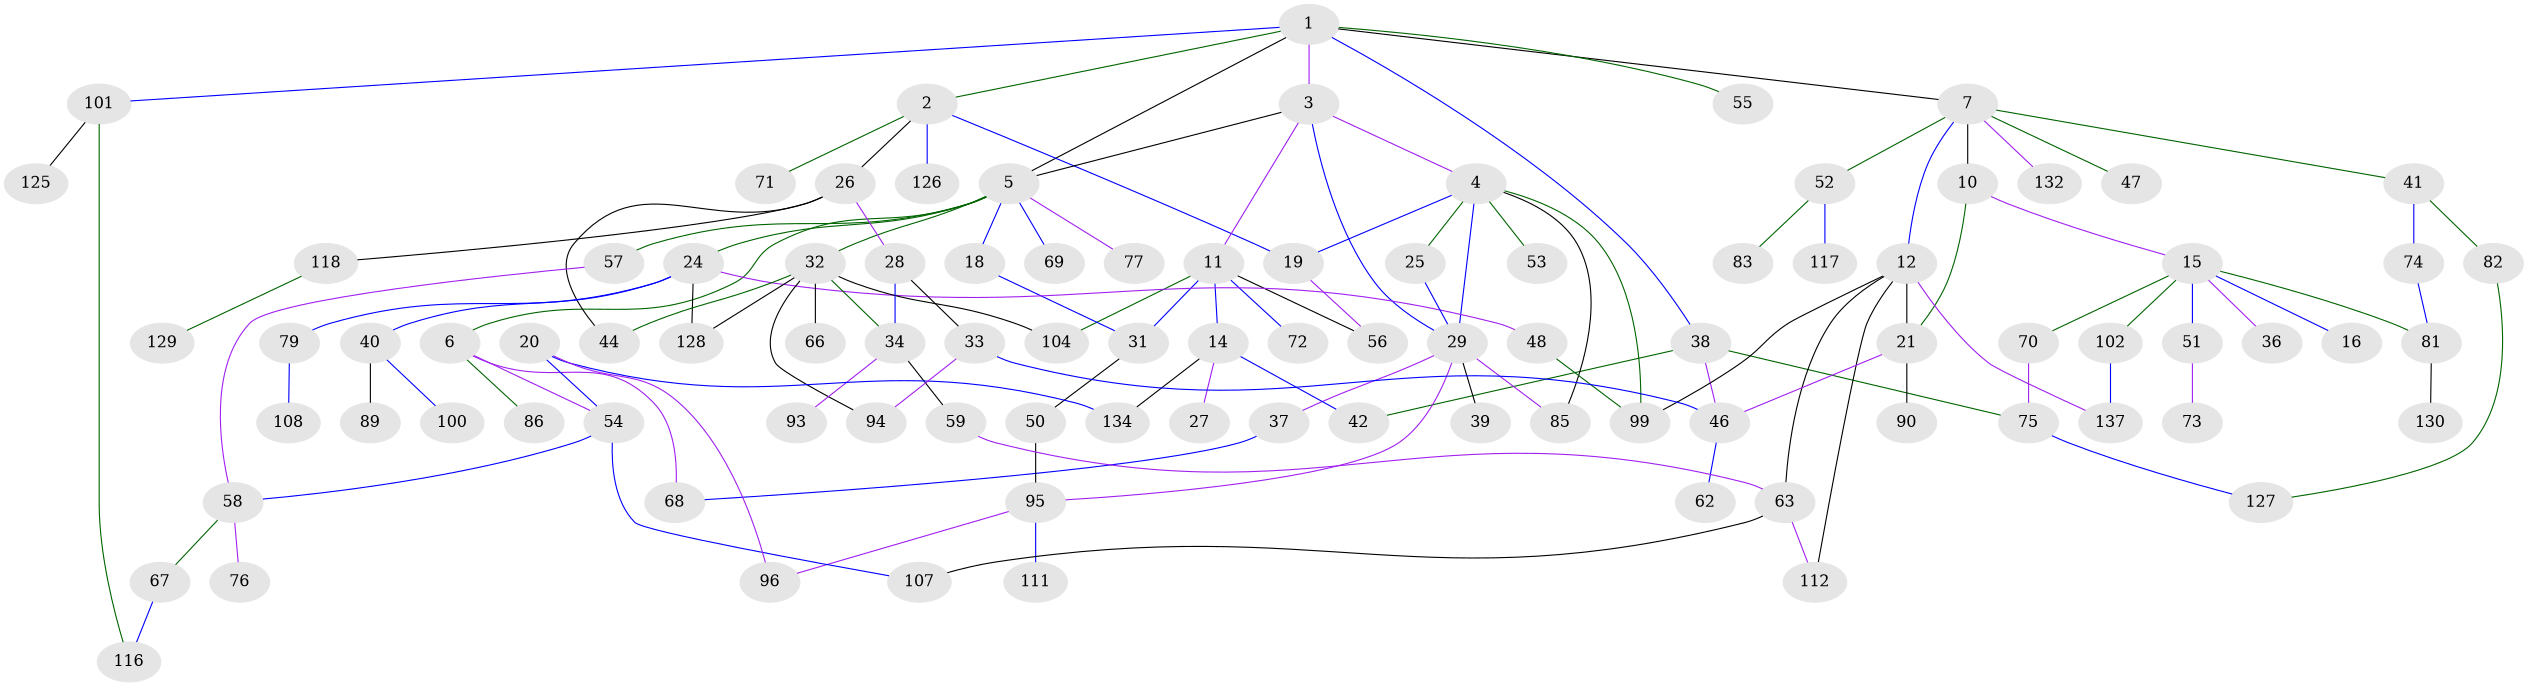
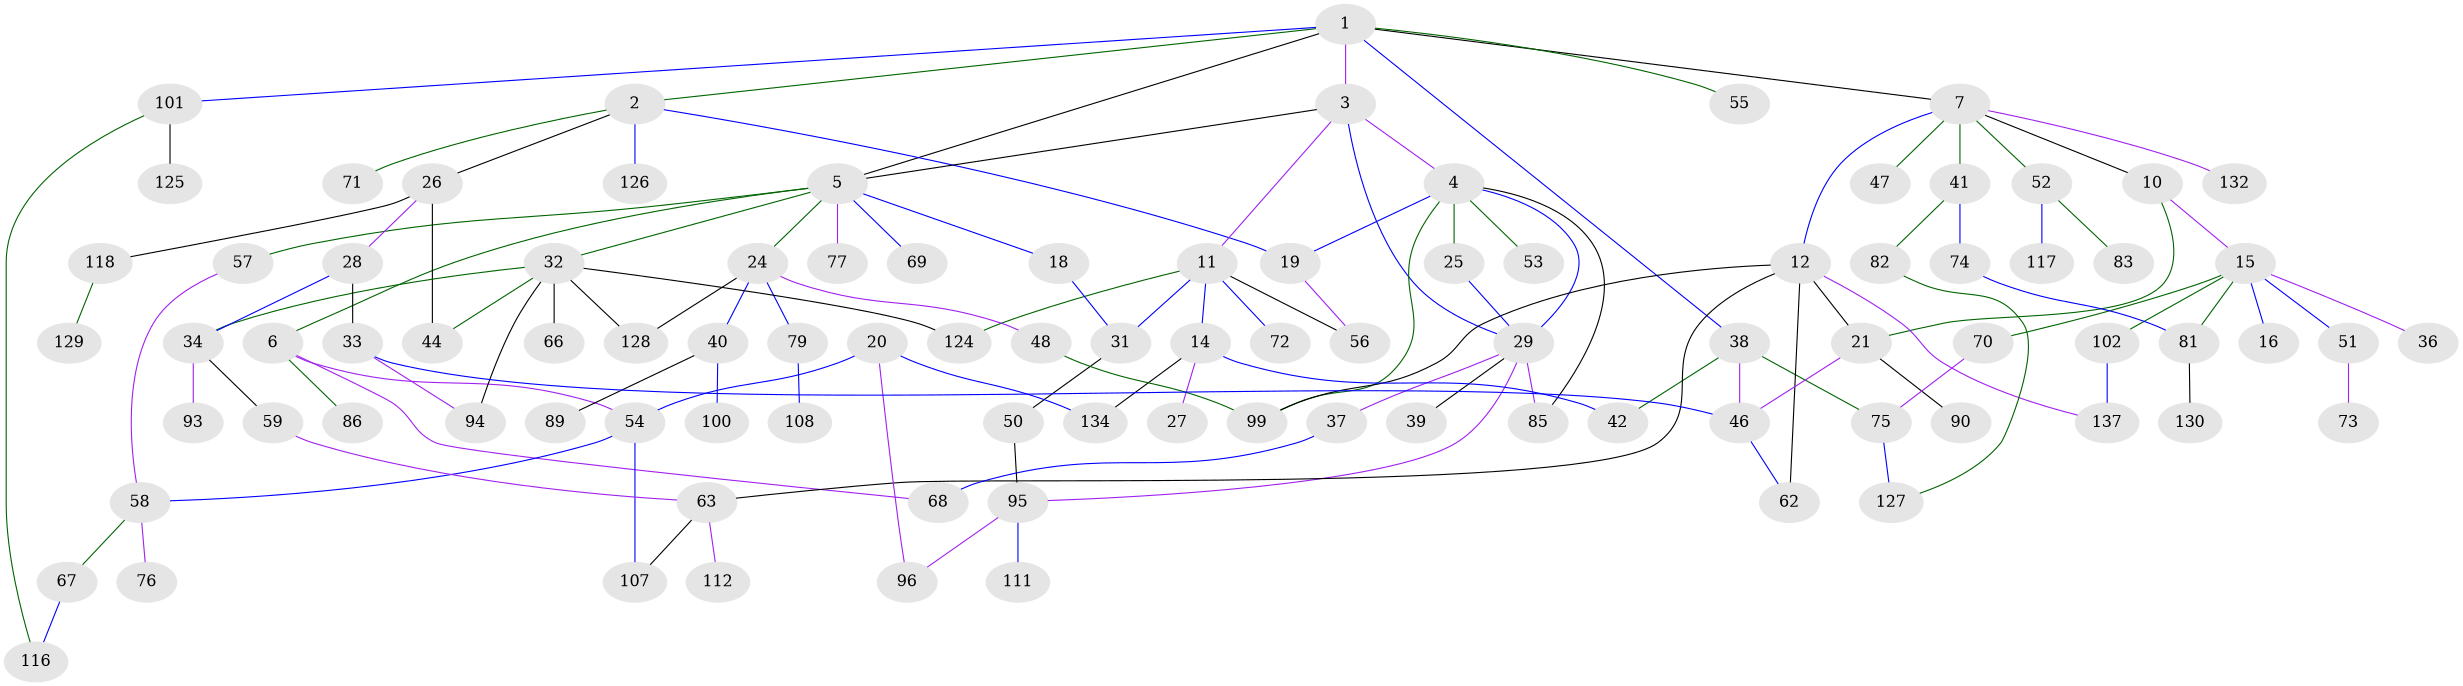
node "104": label "104" -> "124"
edge "12" -- "112": now "12" -- "62"
